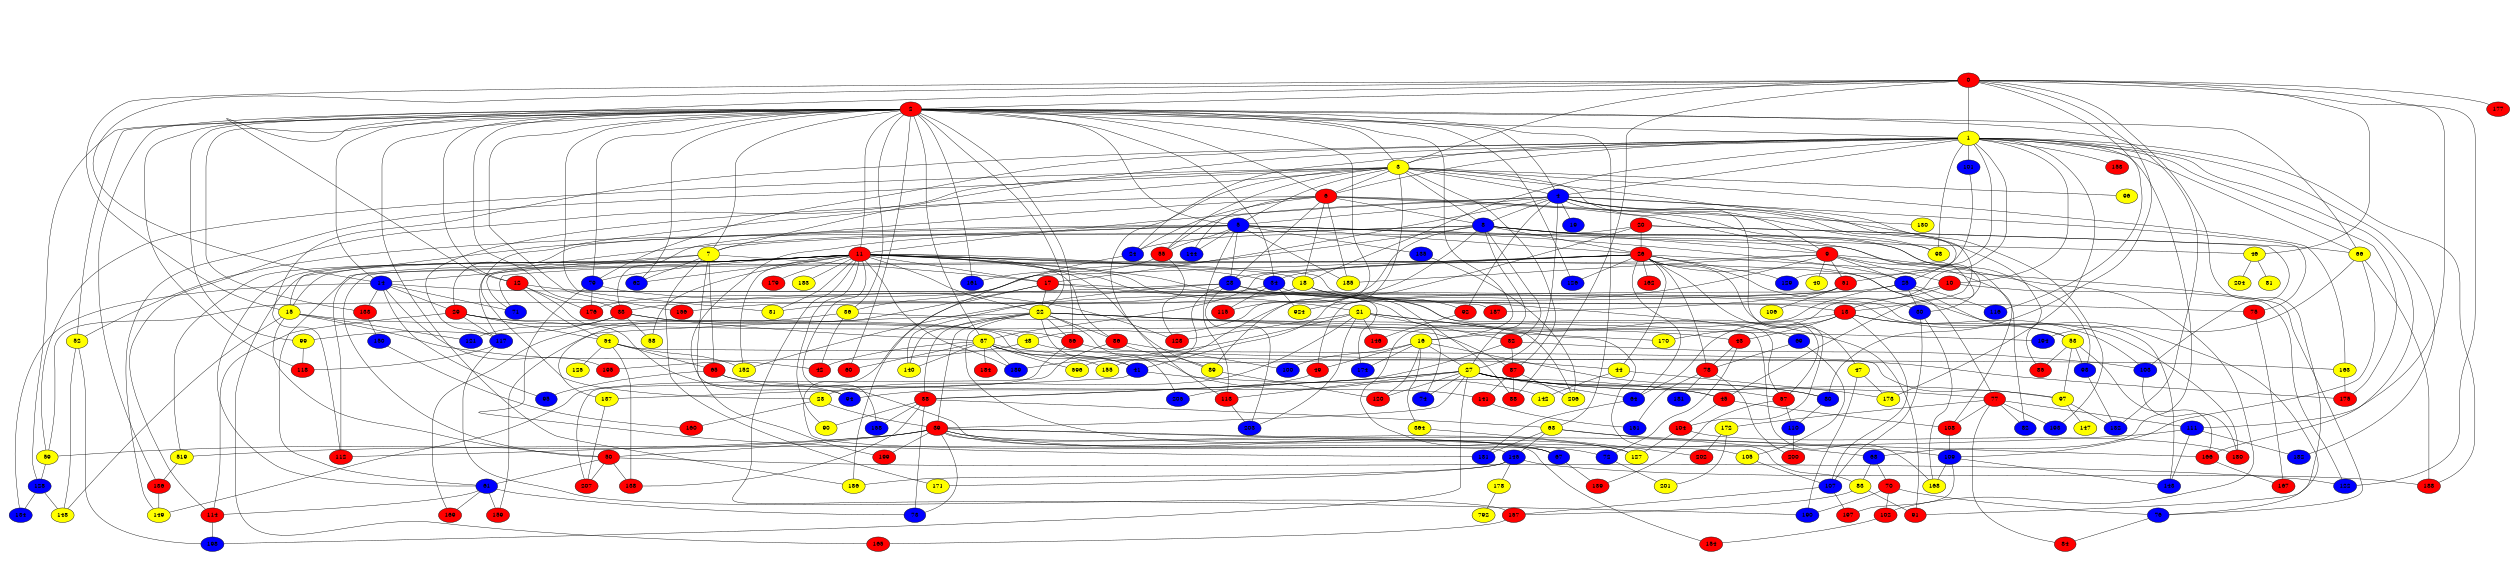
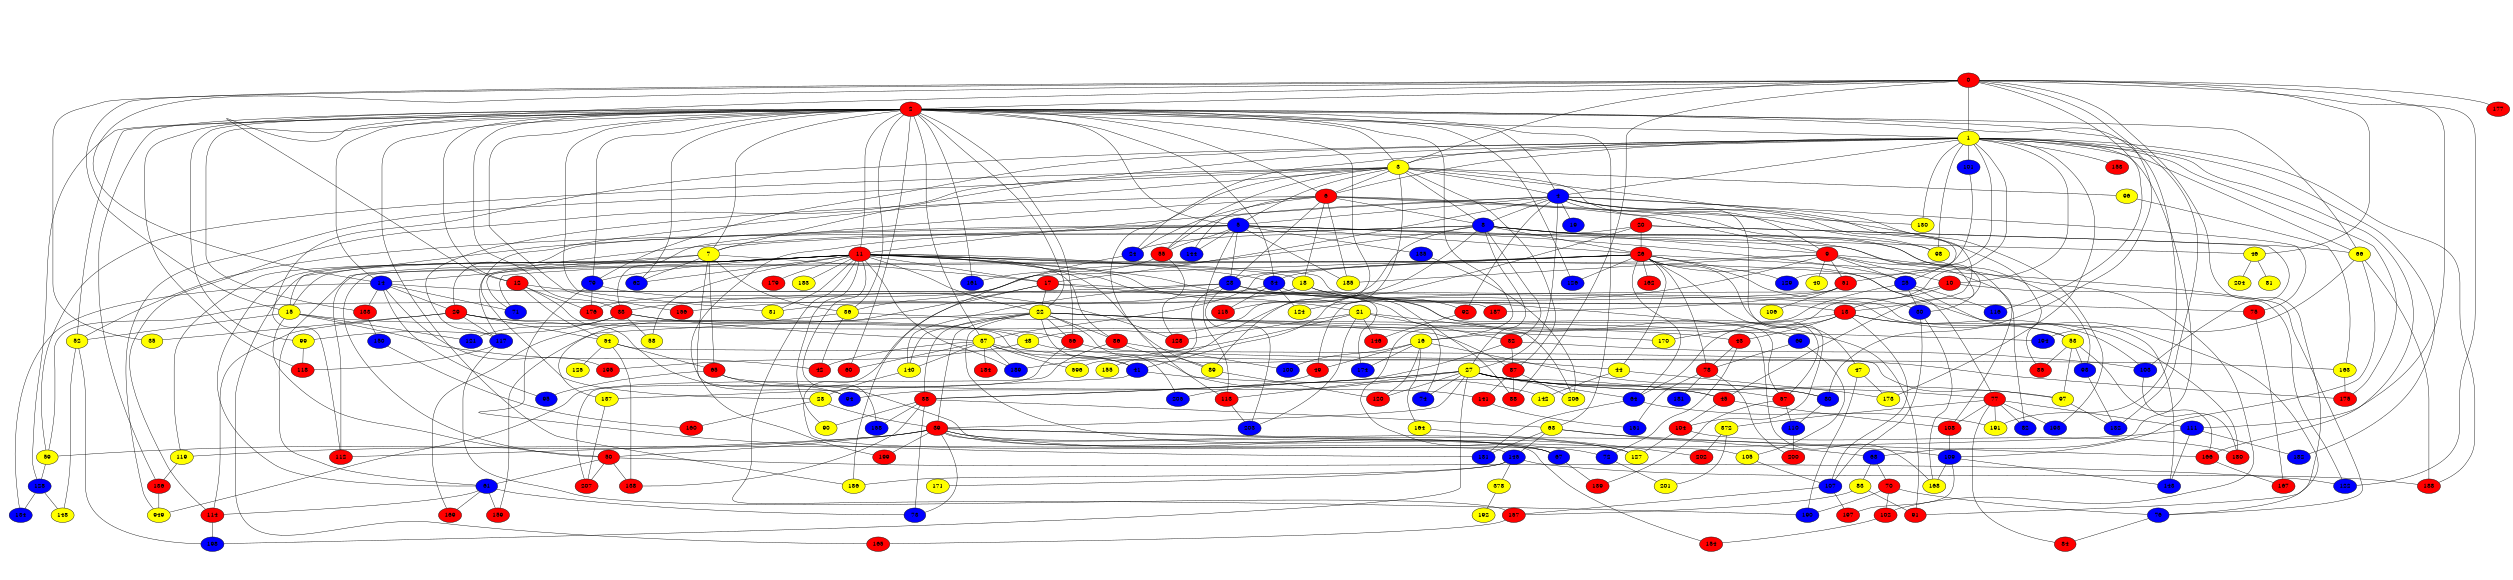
edge "1" -- "18": now "1" -- "130"
edge "3" -- "163": now "96" -- "163"
node "924": label "924" -> "124"
node "35": added
edge "37" -- "155": removed
edge "16" -- "27": removed
node "152": removed
edge "21" -- "23": now "140" -- "23"
edge "15" -- "148": now "15" -- "52"
edge "21" -- "83": removed
edge "7" -- "171": now "7" -- "36"
node "364": label "364" -> "164"
node "172": label "172" -> "372"
node "191": added
node "147": removed
node "519": label "519" -> "119"
node "178": label "178" -> "378"
node "149": label "149" -> "949"
node "792": label "792" -> "192"
